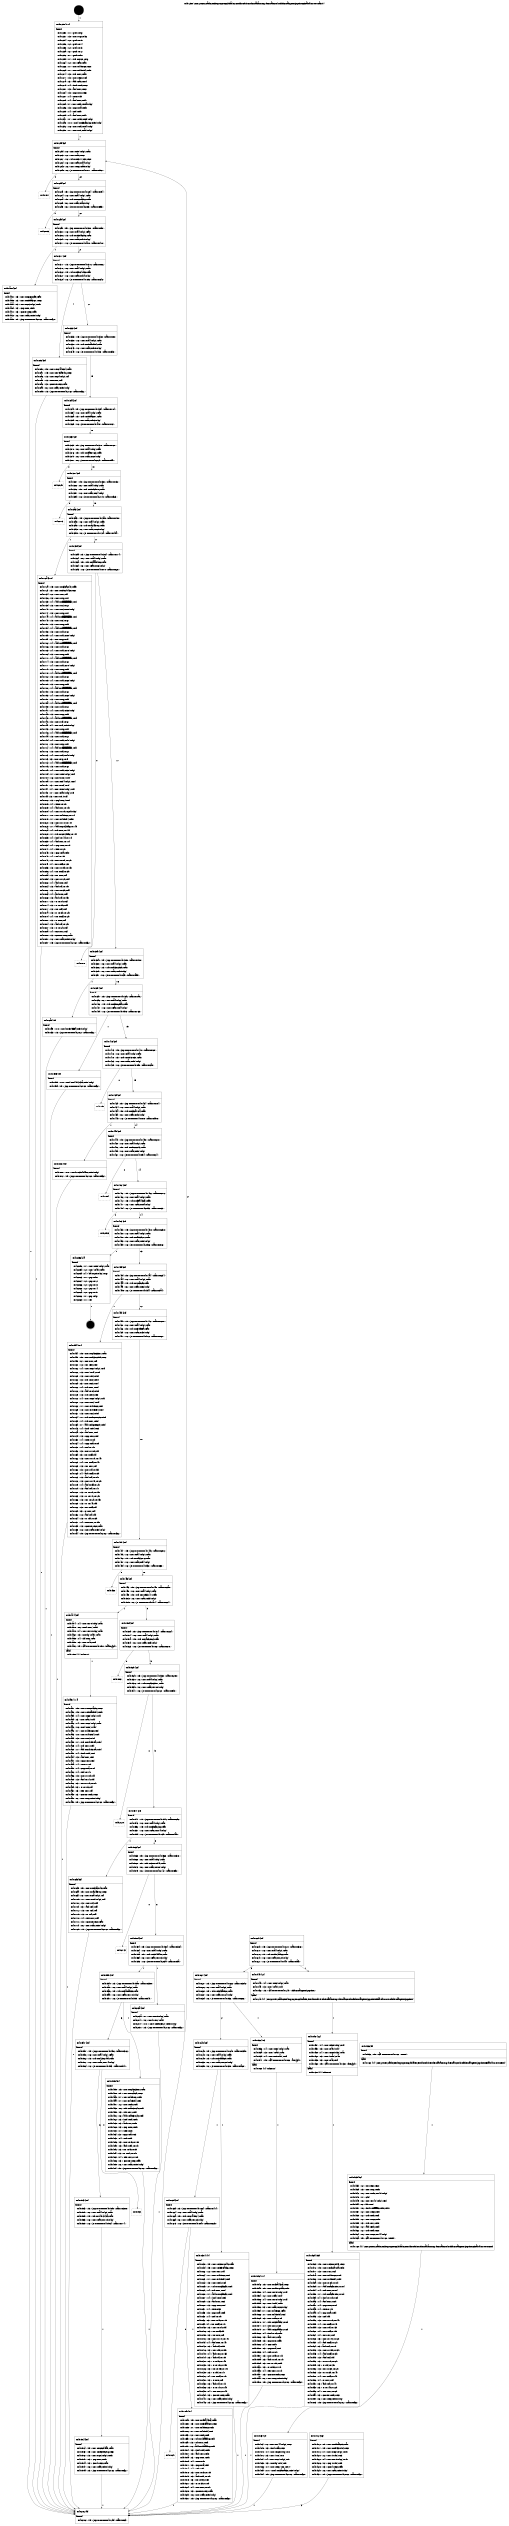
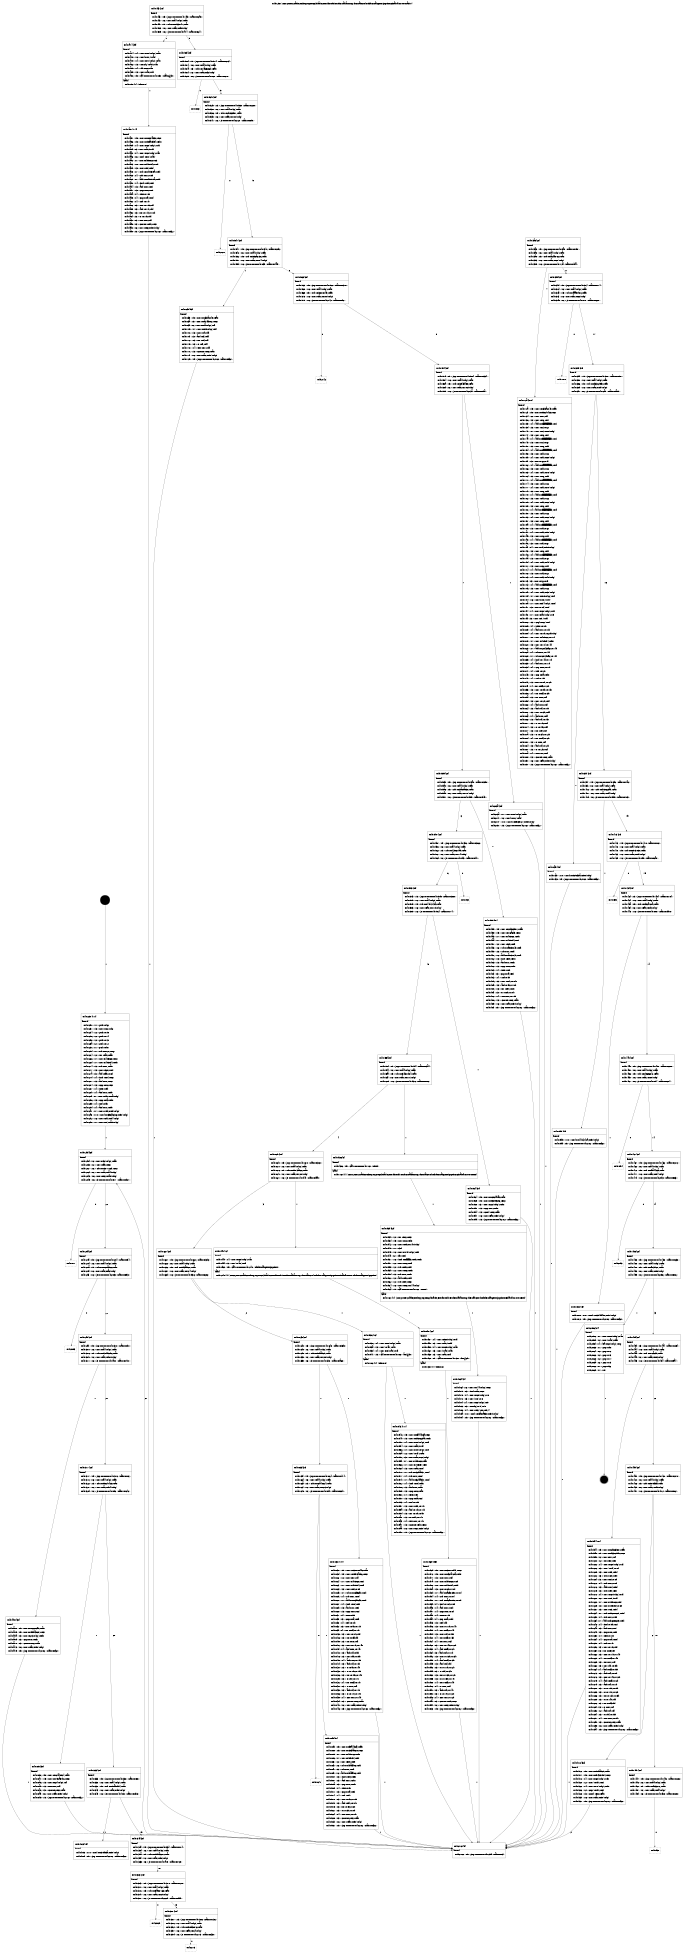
edge "0x401387 [28]" -> "0x4013a3 [28]": removed, label "18"
node "0x4015ef [28]": added
edge "0x4014d7 [28]" -> "0x4014f3 [28]": removed, label "10"
edge "0x4014bb [28]" -> "0x401b12 [36]": added, label "2"
node "0x401b03 [15]": added
edge "0x401946 [111]" -> "0x402182 [5]": now "0x401936 [16]" -> "0x402182 [5]"
